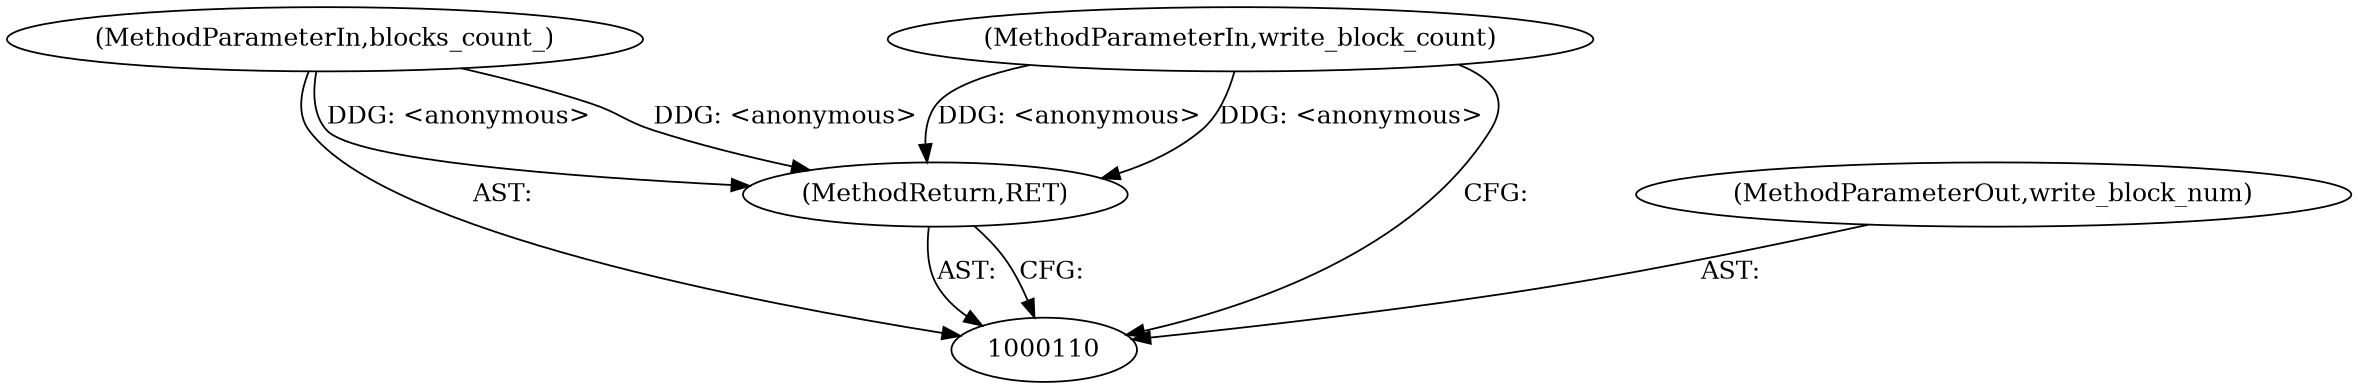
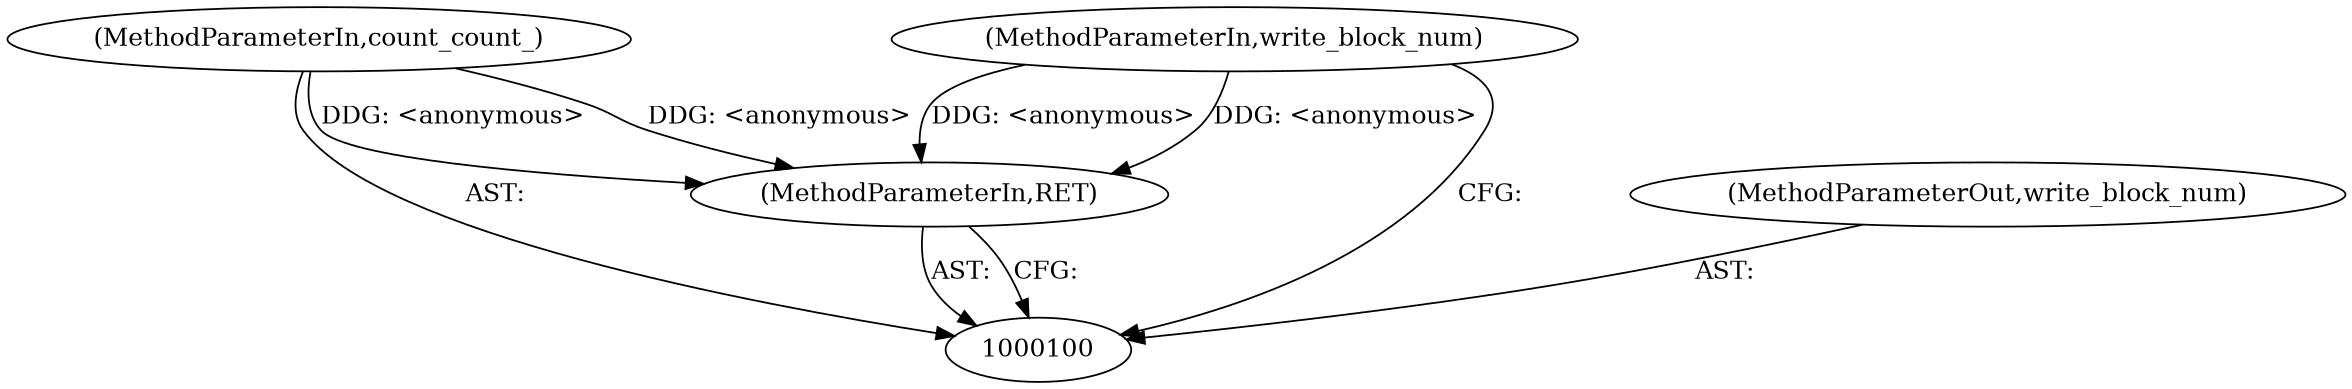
node "(MethodParameterIn,blocks_count_)": label "(MethodParameterIn,blocks_count_)" -> "(MethodParameterIn,count_count_)"
node "(MethodParameterIn,write_block_count)": label "(MethodParameterIn,write_block_count)" -> "(MethodParameterIn,write_block_num)"
node "(MethodReturn,RET)": label "(MethodReturn,RET)" -> "(MethodParameterIn,RET)"
node "1000110": label "1000110" -> "1000100"
